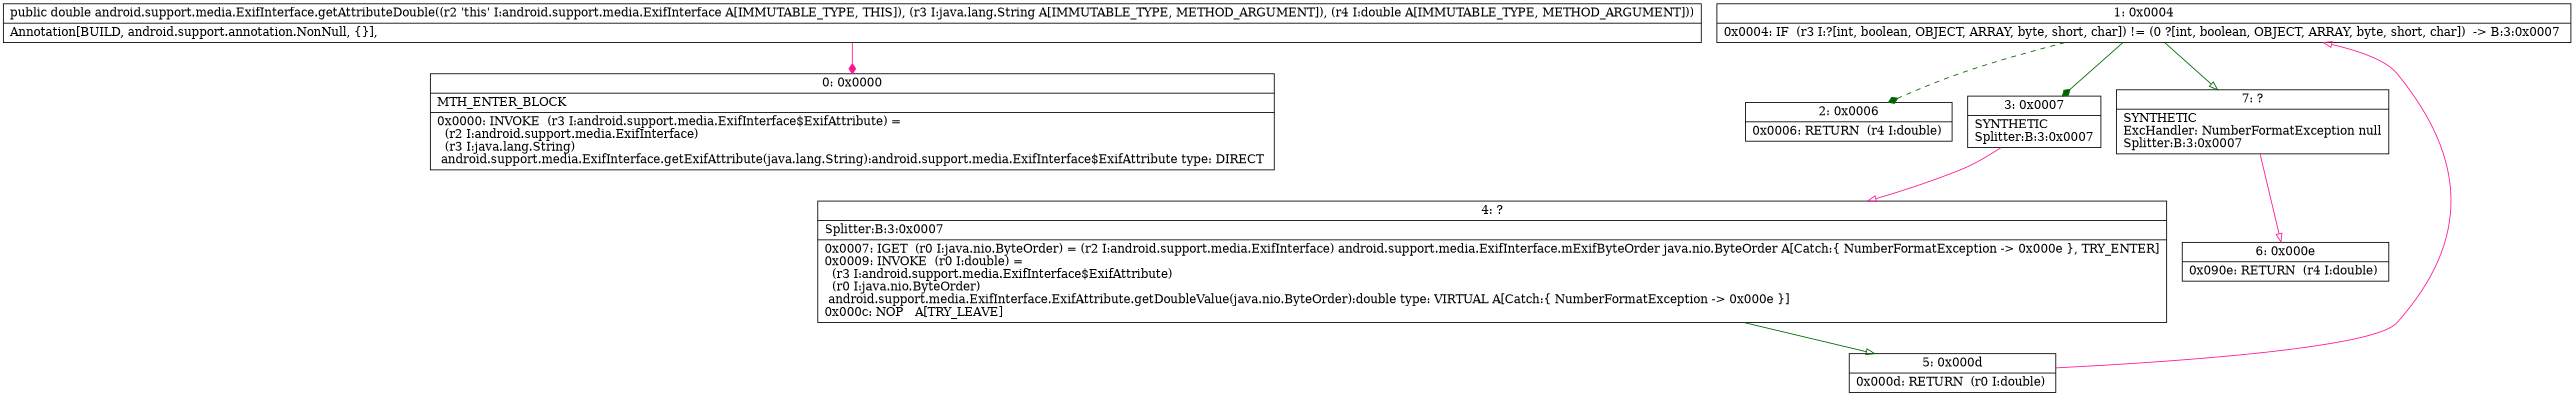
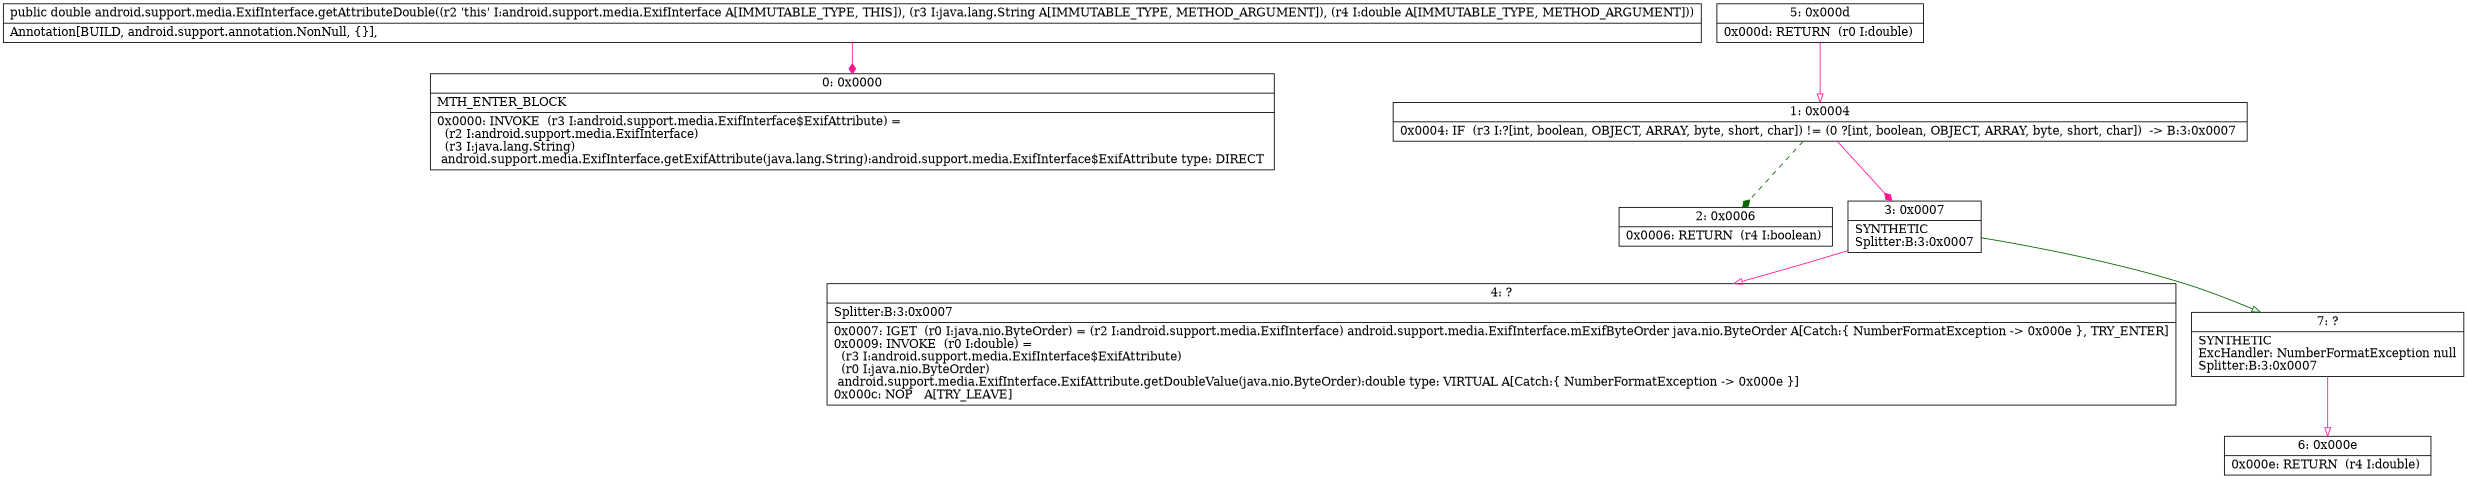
edge "1: 0x0004" -> "7: ?": now "3: 0x0007" -> "7: ?"
edge "1: 0x0004" -> "3: 0x0007": color darkgreen -> deeppink
node "2: 0x0006": text "0x0006: RETURN  (r4 I:double)" -> "0x0006: RETURN  (r4 I:boolean)"
node "6: 0x000e": text "0x090e: RETURN  (r4 I:double)" -> "0x000e: RETURN  (r4 I:double)"
edge "4: ?" -> "5: 0x000d": removed
